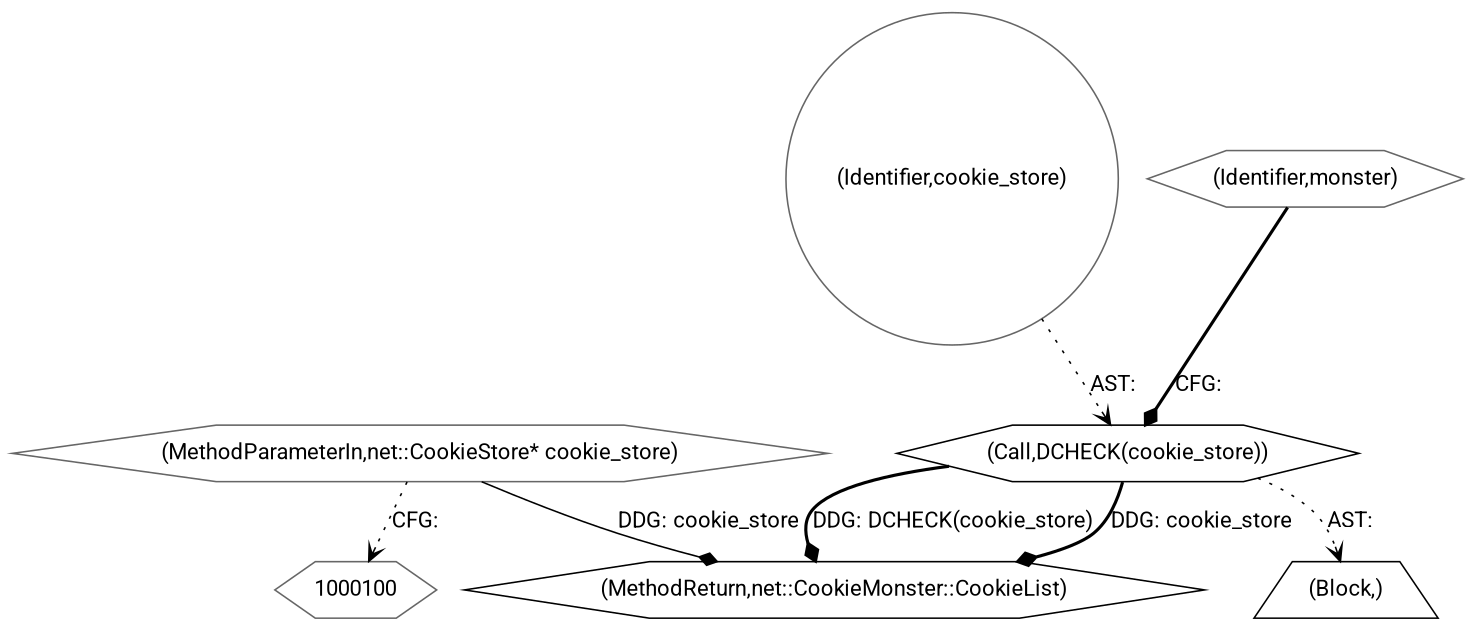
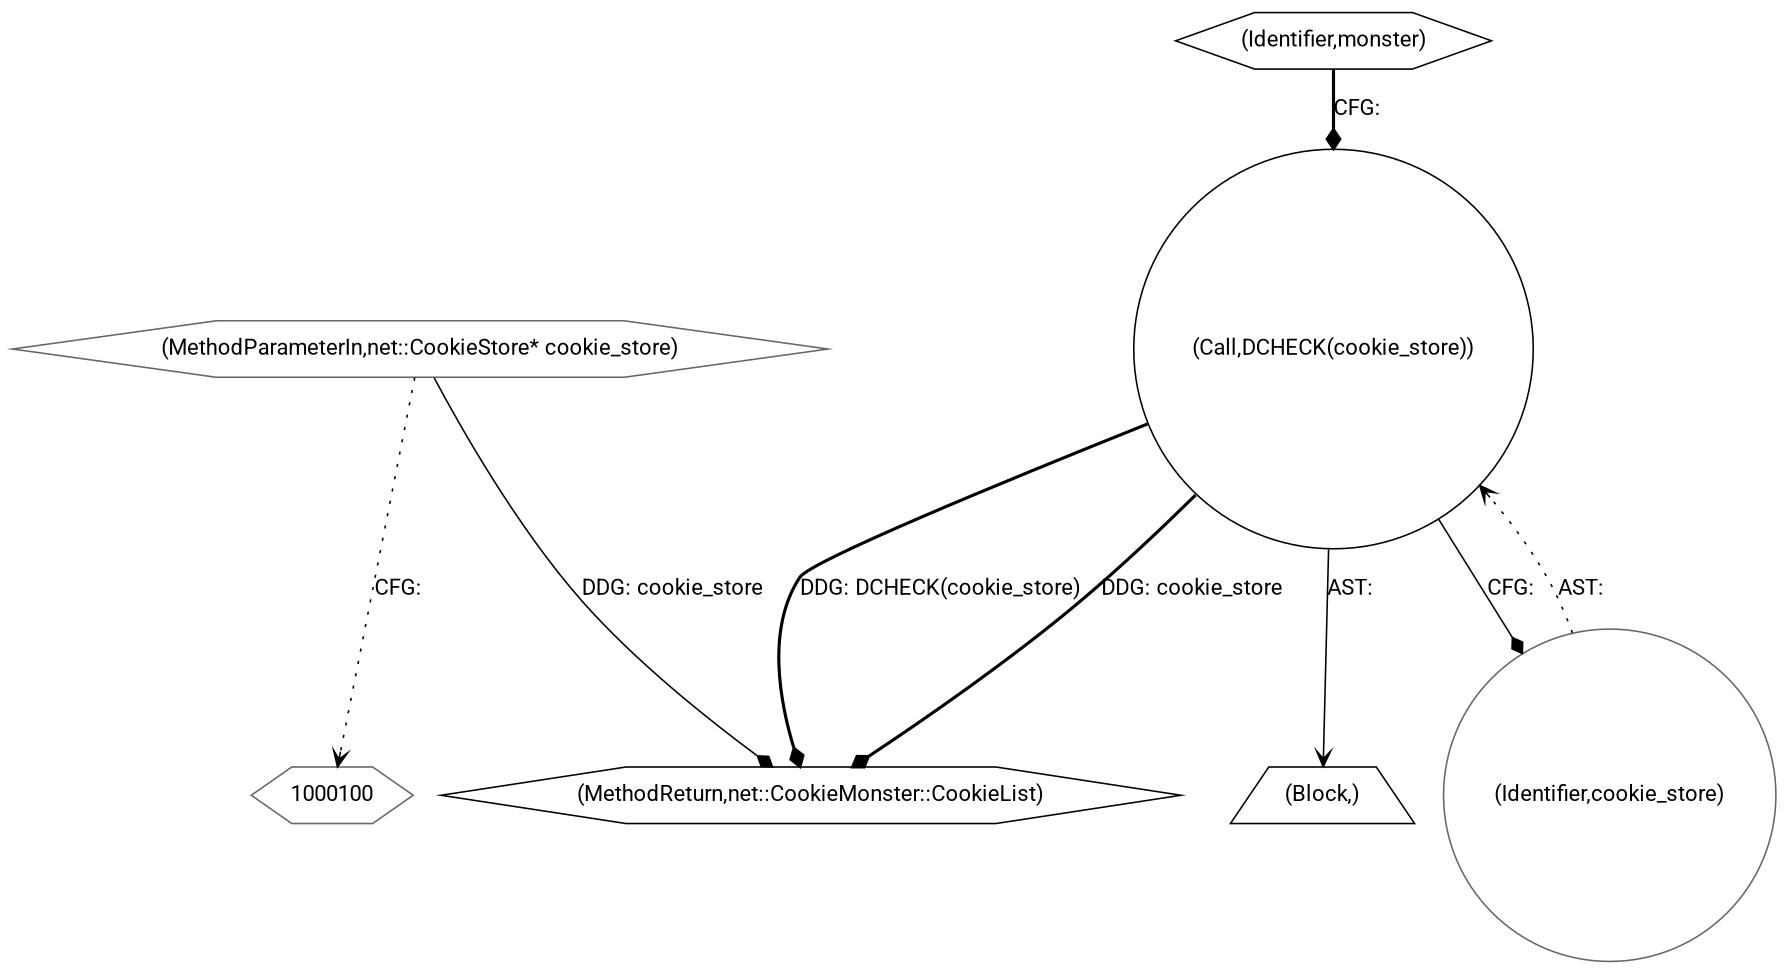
node "(Identifier,monster)": color gray40 -> black
node "(Call,DCHECK(cookie_store))": shape hexagon -> circle
edge "(Call,DCHECK(cookie_store))" -> "(Block,)": style dotted -> solid
edge "(Call,DCHECK(cookie_store))" -> "(Identifier,cookie_store)": added, label "CFG:"
